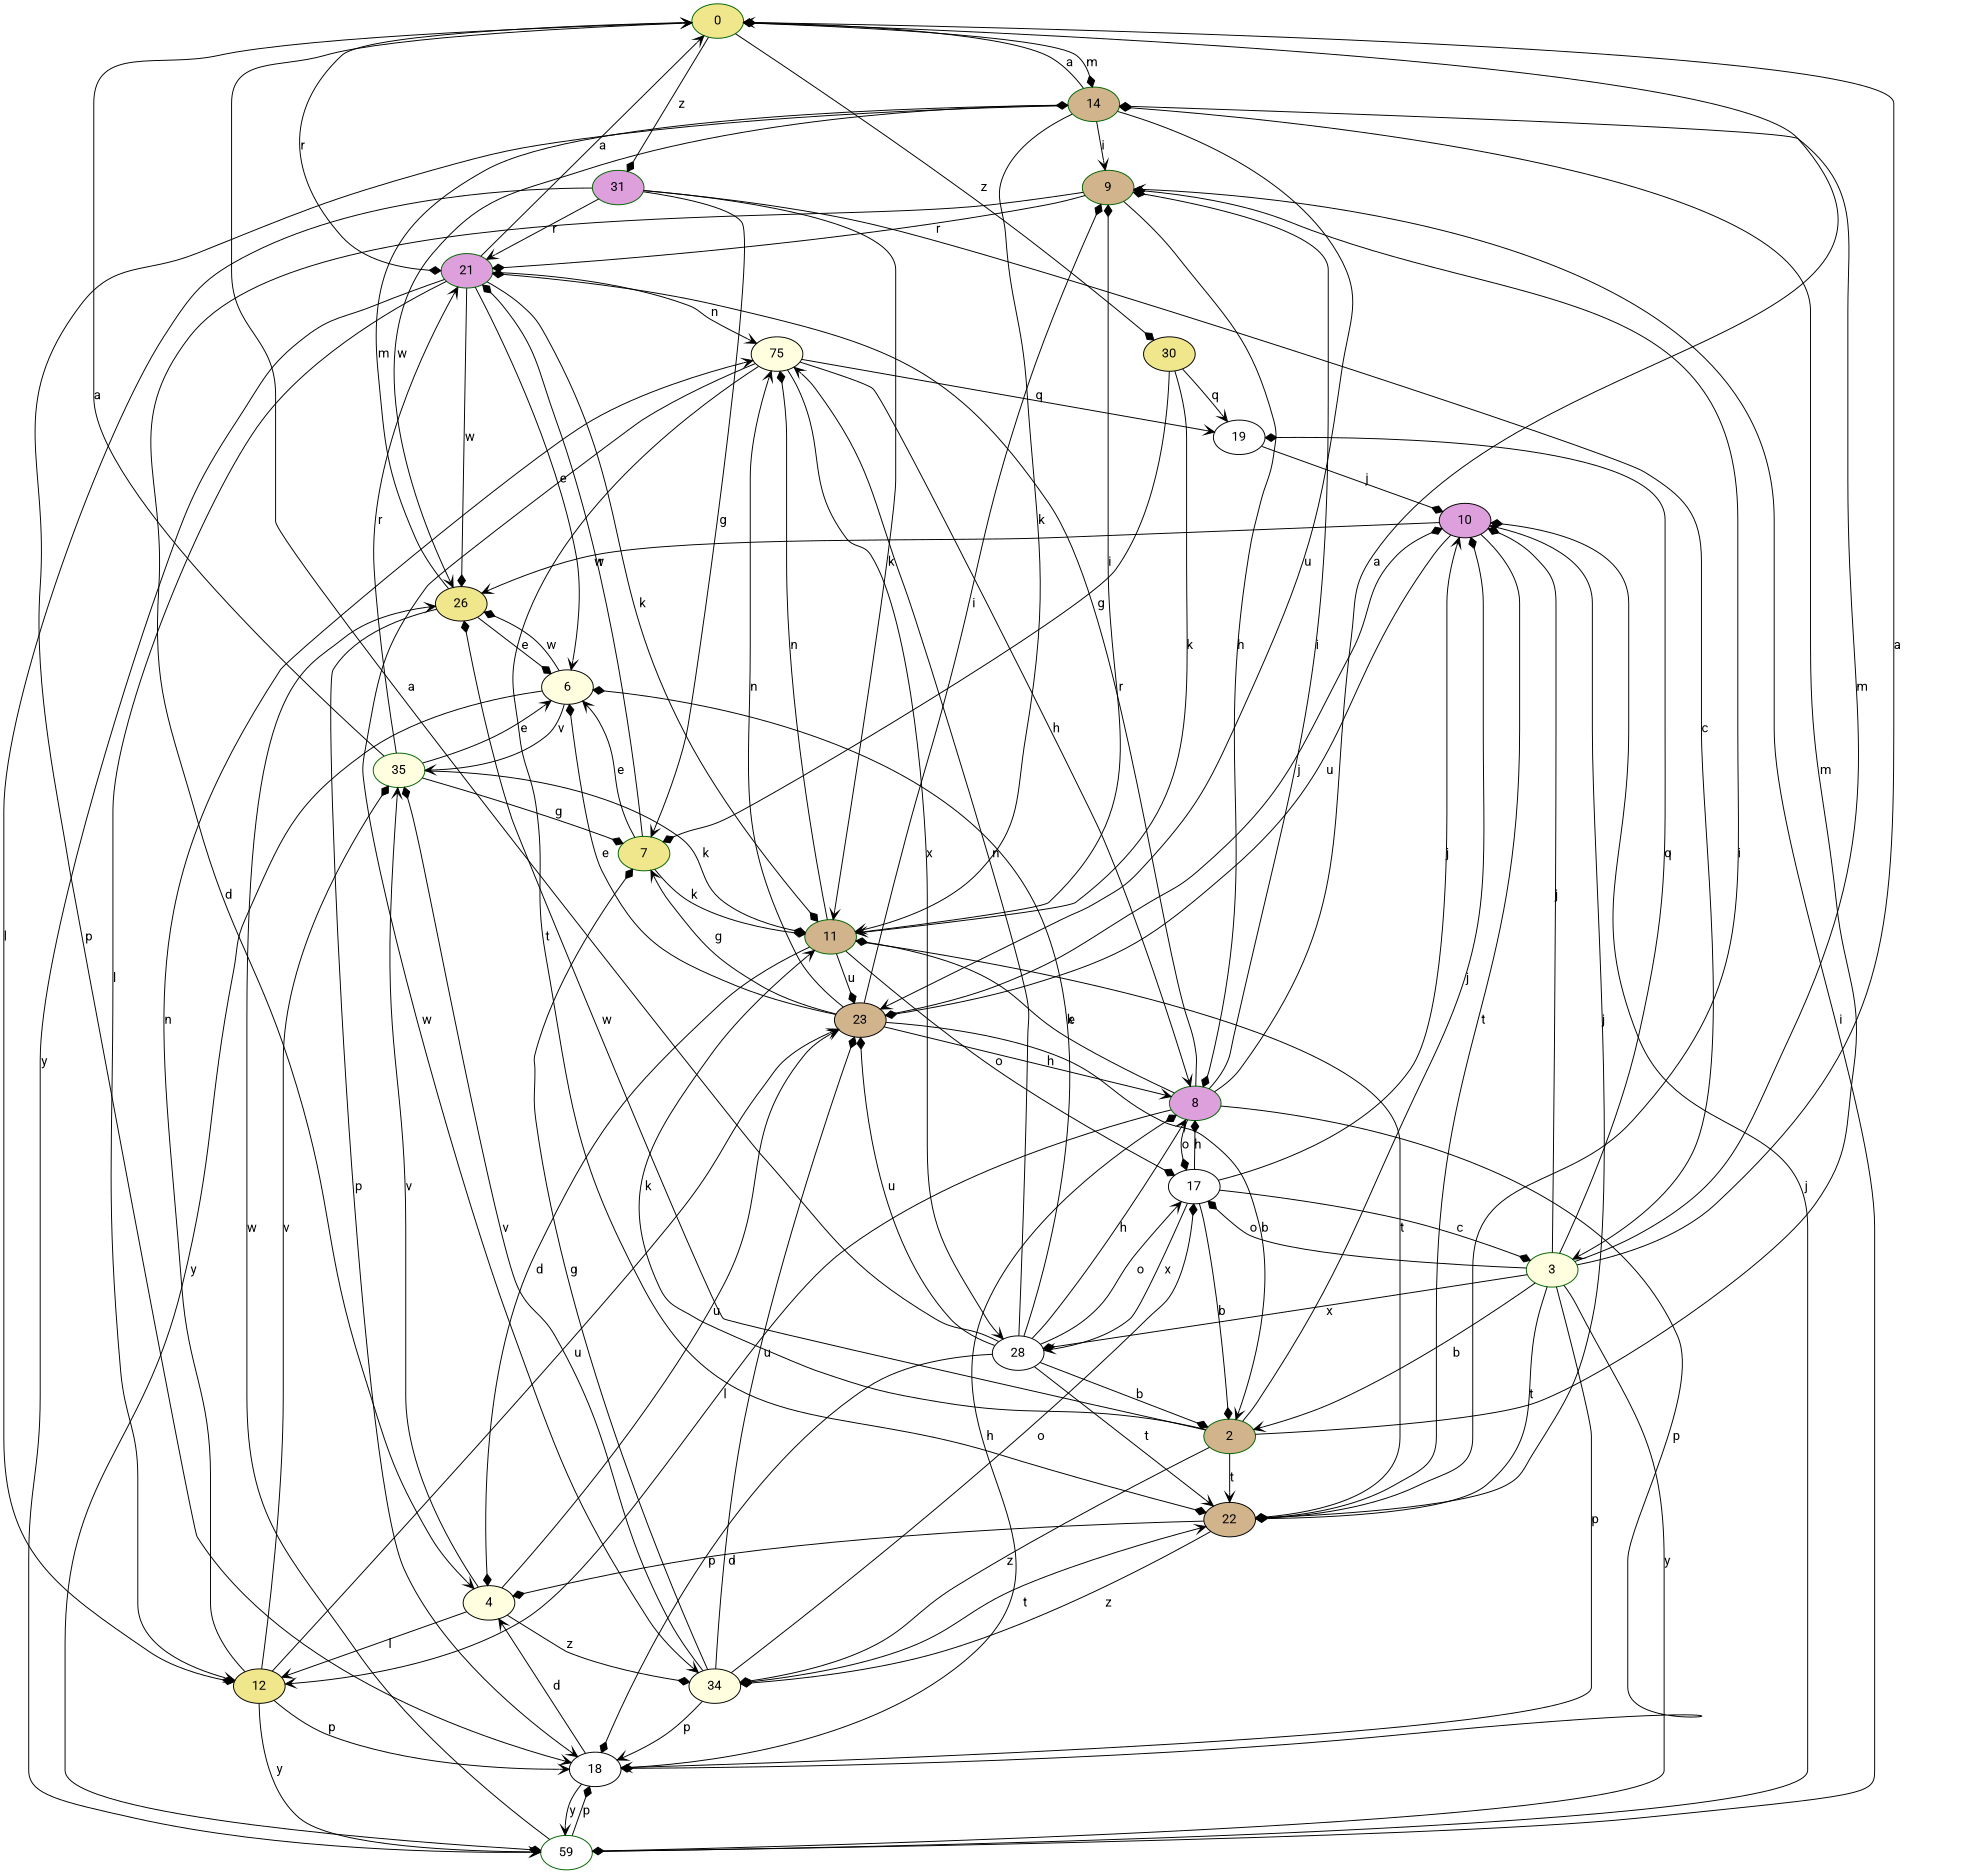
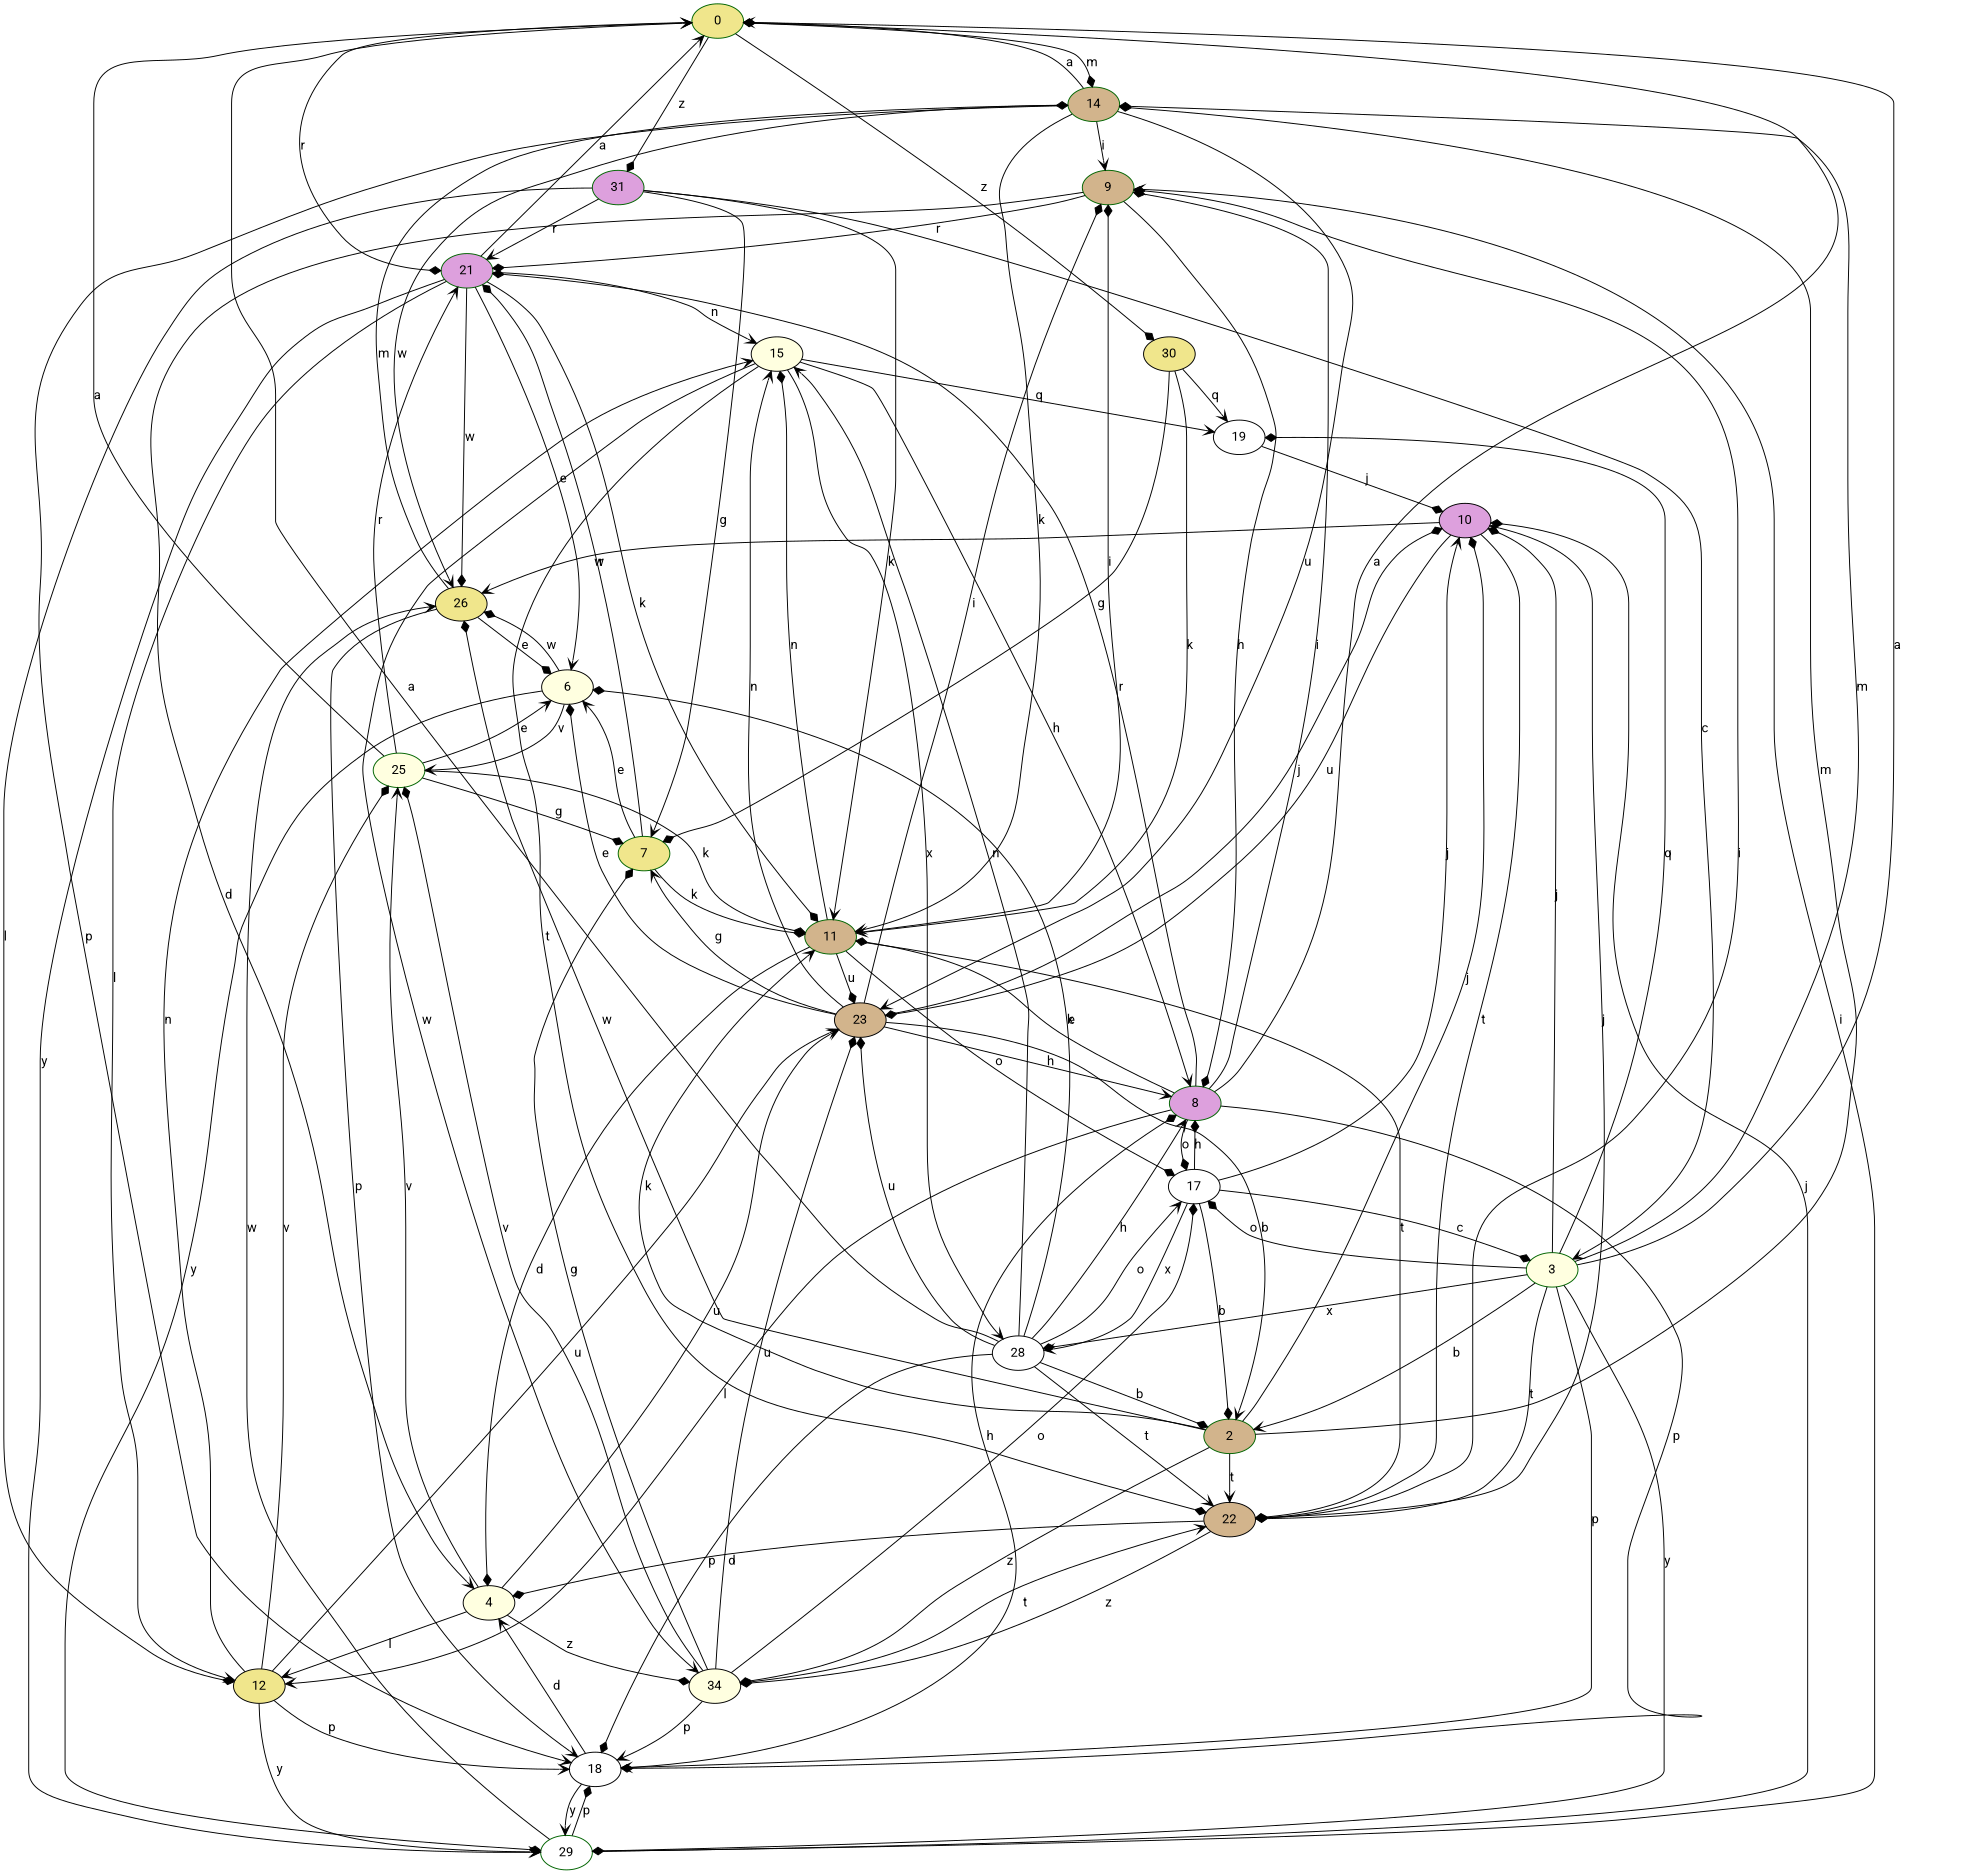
node "75": label "75" -> "15"
node "35": label "35" -> "25"
node "59": label "59" -> "29"
